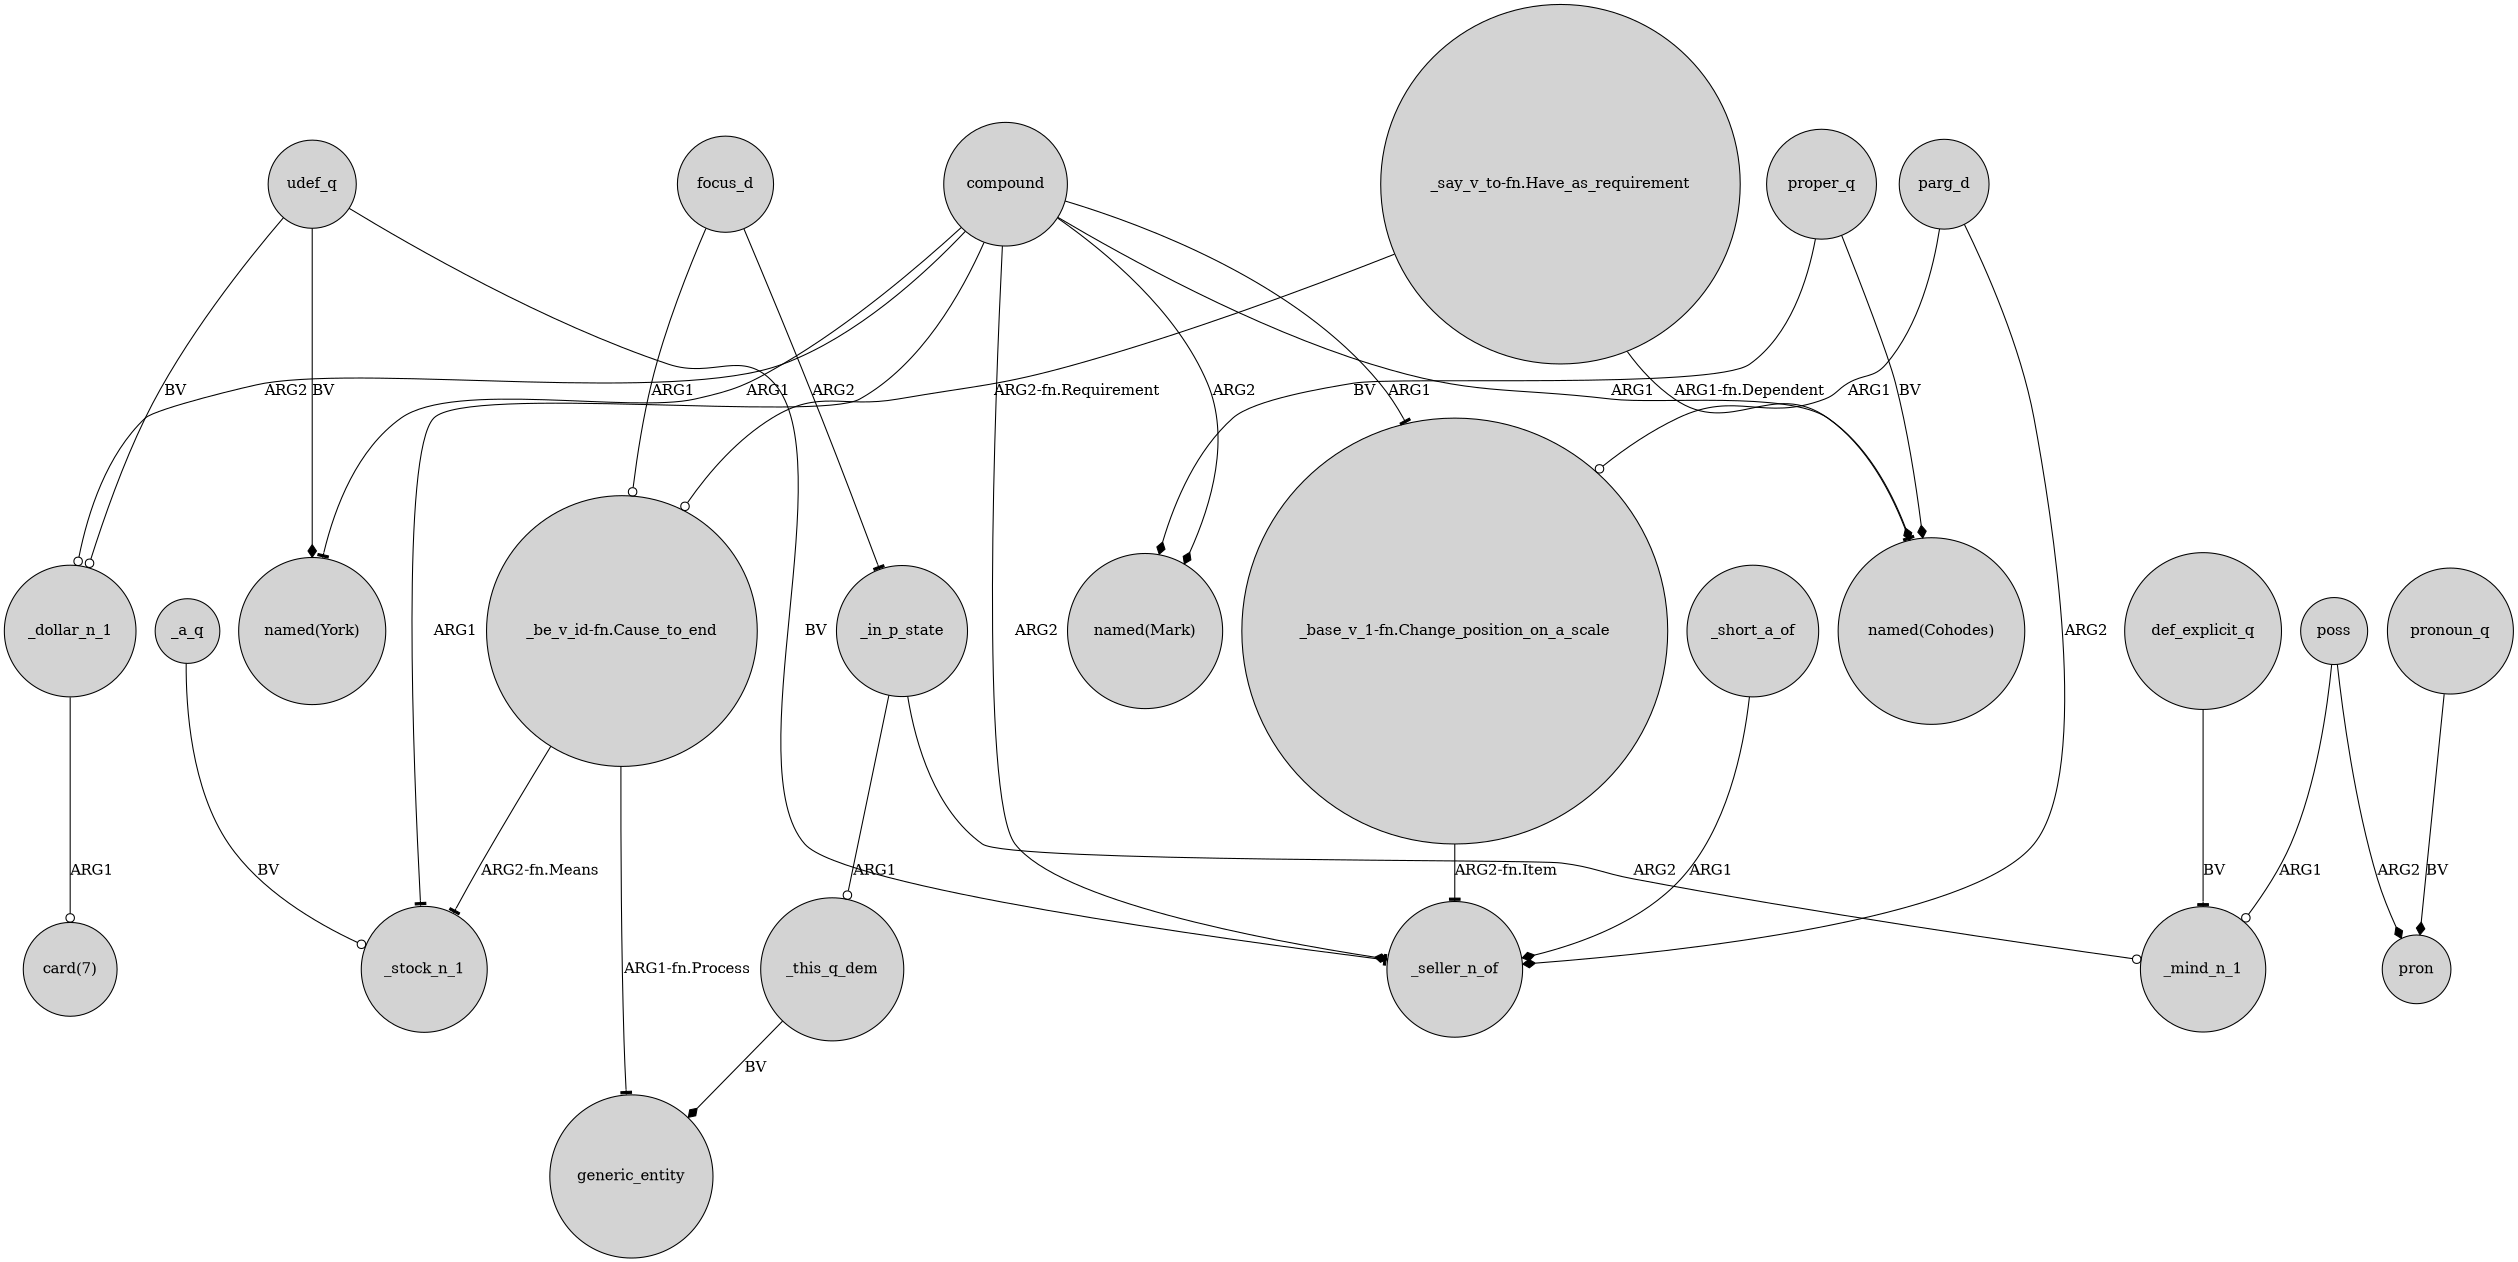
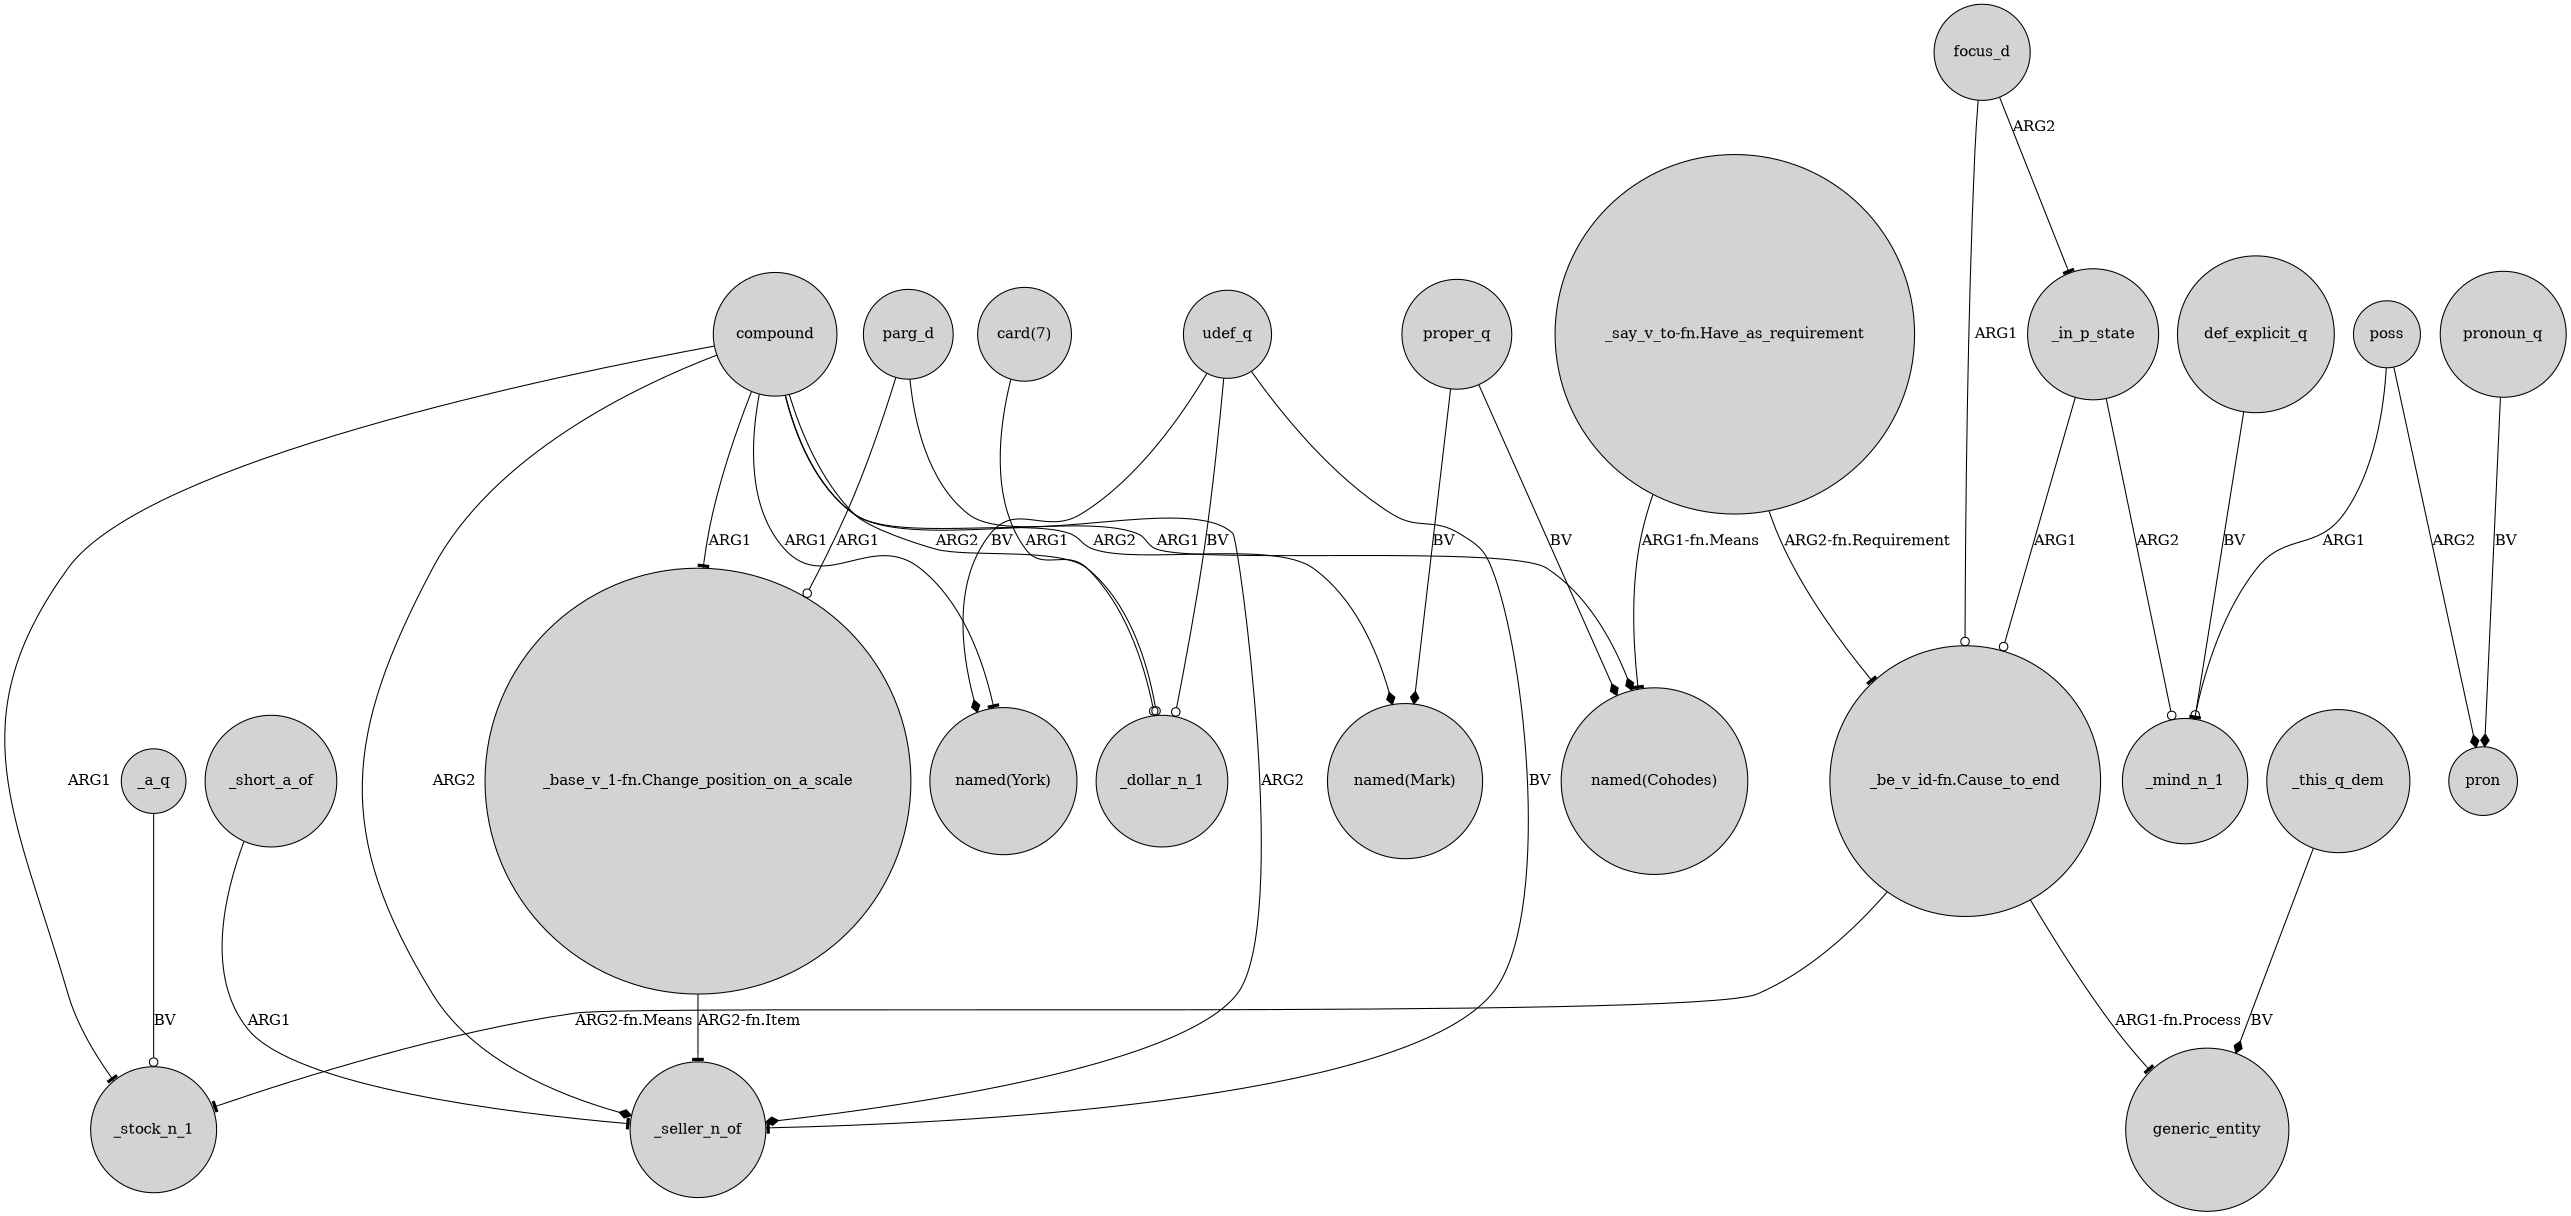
edge "_say_v_to-fn.Have_as_requirement" -> "_be_v_id-fn.Cause_to_end": arrowhead odot -> tee
edge "_say_v_to-fn.Have_as_requirement" -> "named(Cohodes)": label "ARG1-fn.Dependent" -> "ARG1-fn.Means"
edge "_in_p_state" -> "_this_q_dem": now "_in_p_state" -> "_be_v_id-fn.Cause_to_end"
edge "_dollar_n_1" -> "card(7)": reversed
edge "_short_a_of" -> "_seller_n_of": arrowhead diamond -> tee
